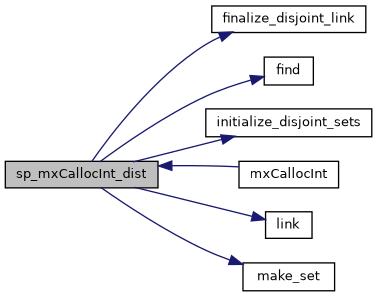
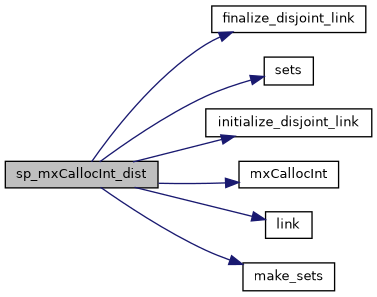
node "find": label "find" -> "sets"
node "initialize_disjoint_sets": label "initialize_disjoint_sets" -> "initialize_disjoint_link"
edge "mxCallocInt" -> "sp_mxCallocInt_dist": reversed
node "make_set": label "make_set" -> "make_sets"
